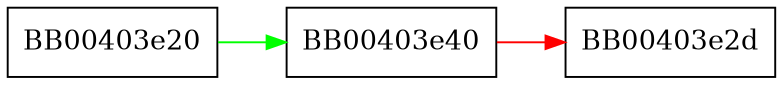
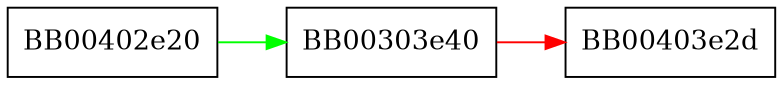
node "BB00403e20": label "BB00403e20" -> "BB00402e20"
node "BB00403e40": label "BB00403e40" -> "BB00303e40"
